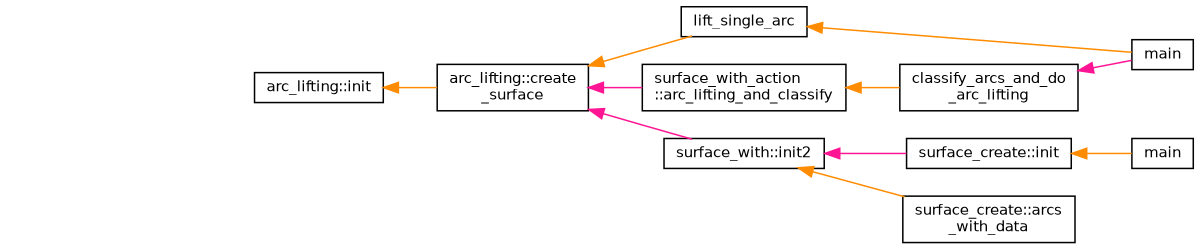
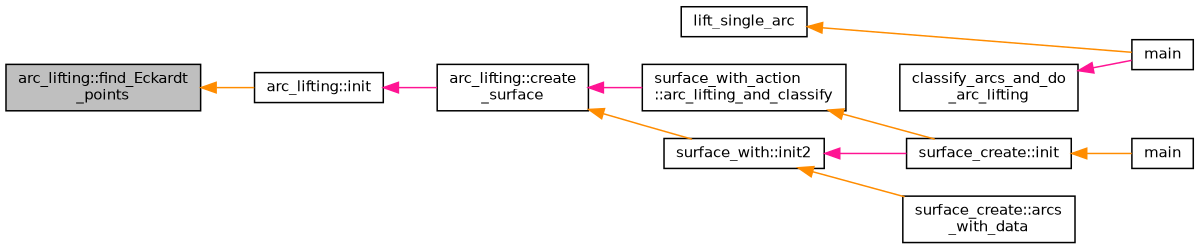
edge "lift_single_arc" -> "arc_lifting::create _surface": removed
node "arc_lifting::find_Eckardt _points": added
edge "arc_lifting::create _surface" -> "arc_lifting::init": color darkorange -> deeppink
edge "classify_arcs_and_do _arc_lifting" -> "surface_with_action ::arc_lifting_and_classify": now "surface_create::init" -> "surface_with_action ::arc_lifting_and_classify"
edge "surface_with::init2" -> "arc_lifting::create _surface": color deeppink -> darkorange
